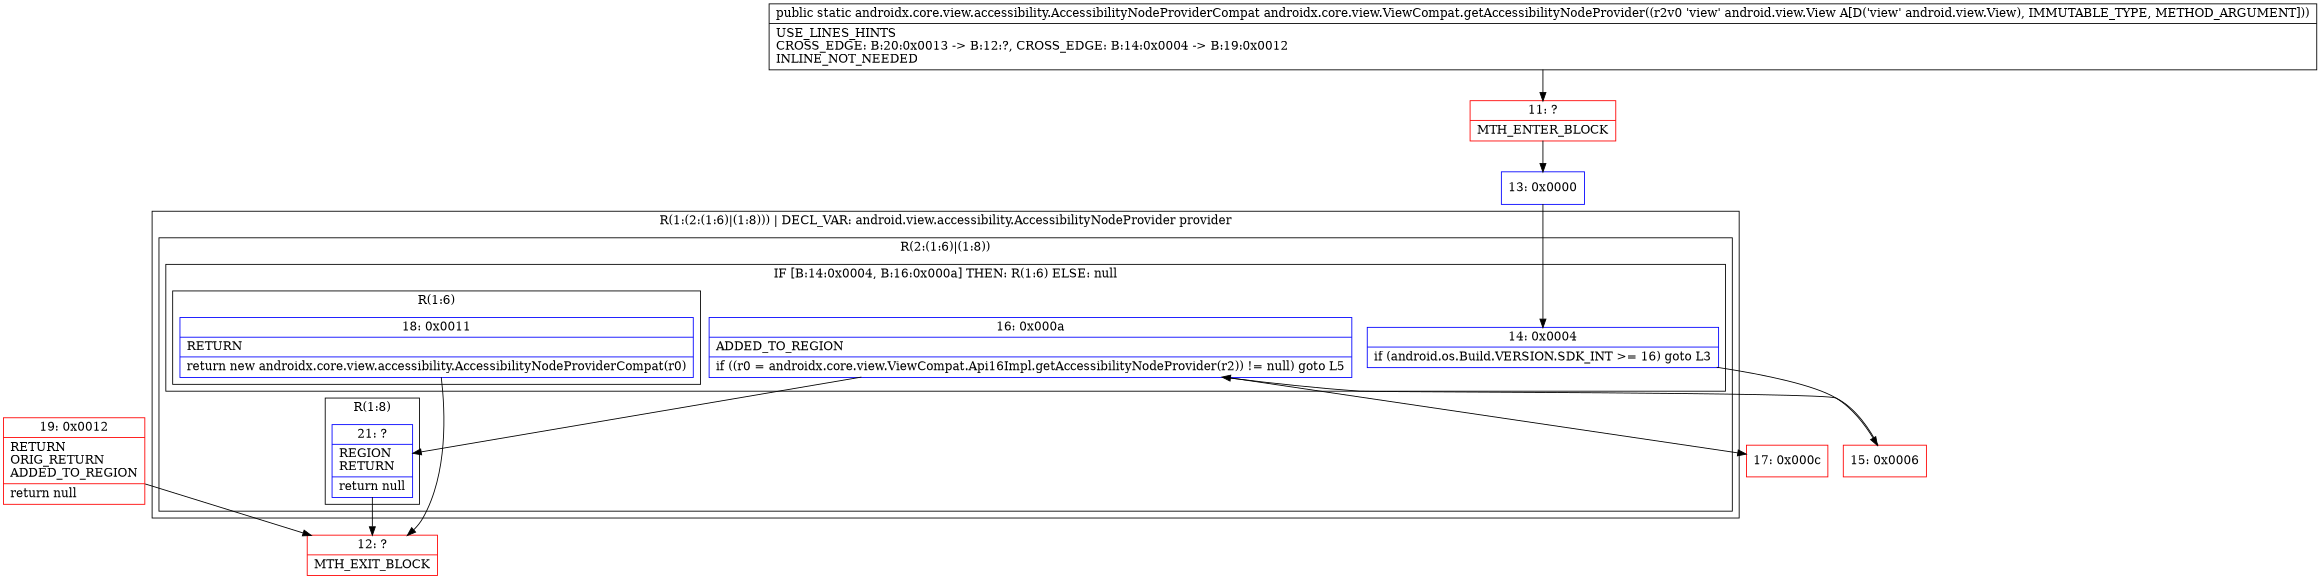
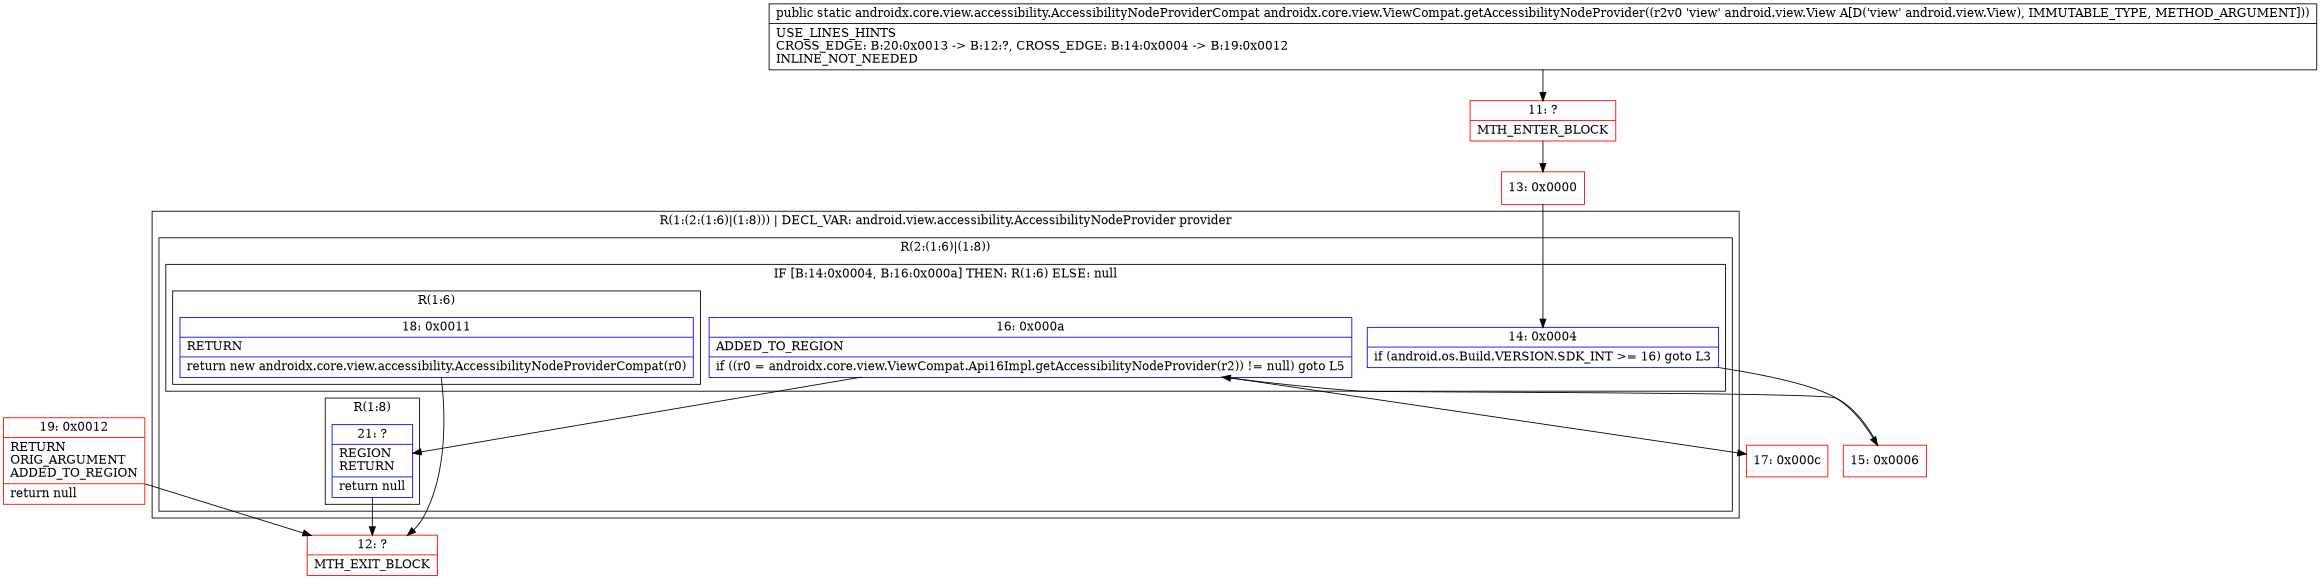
node "13: 0x0000": color blue -> red
node "19: 0x0012": text "ORIG_RETURN" -> "ORIG_ARGUMENT"
